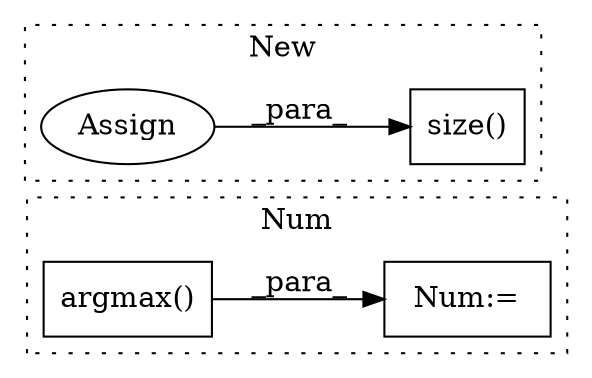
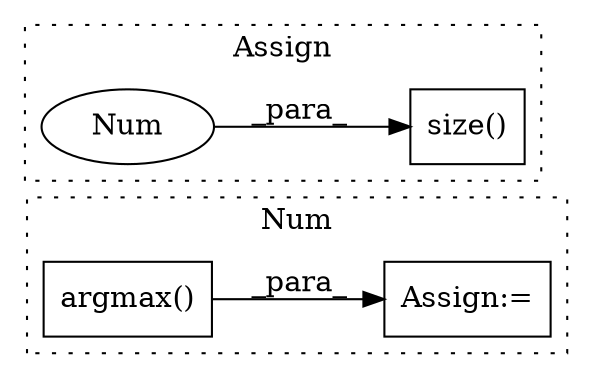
cluster "New": label "New" -> "Assign"
node "Assign": label "Assign" -> "Num"
node "Num:=": label "Num:=" -> "Assign:="
